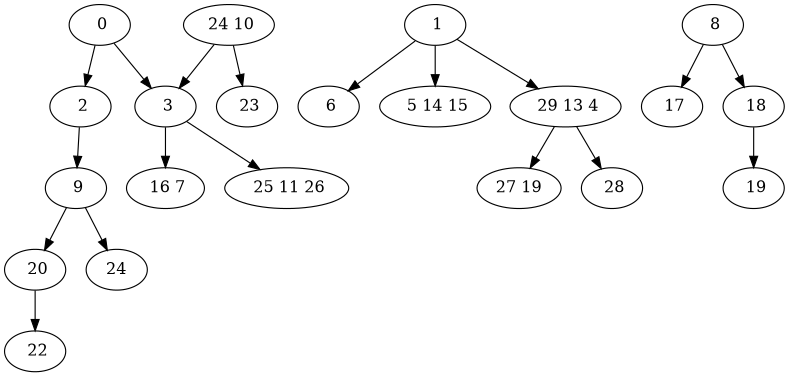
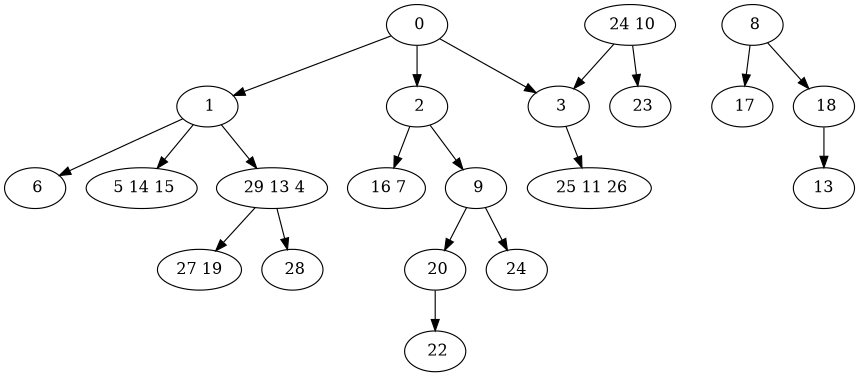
edge "0" -> "1": added
edge "3" -> "16 7": now "2" -> "16 7"
node "19": label "19" -> "13"
